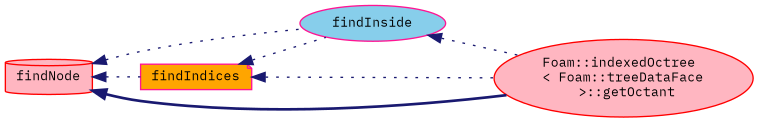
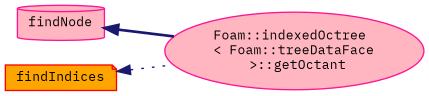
node "findInside": removed
node "findNode": color red -> deeppink
edge "findIndices" -> "findNode": removed
node "findIndices": color deeppink -> red
node "Foam::indexedOctree < Foam::treeDataFace >::getOctant": color red -> deeppink
